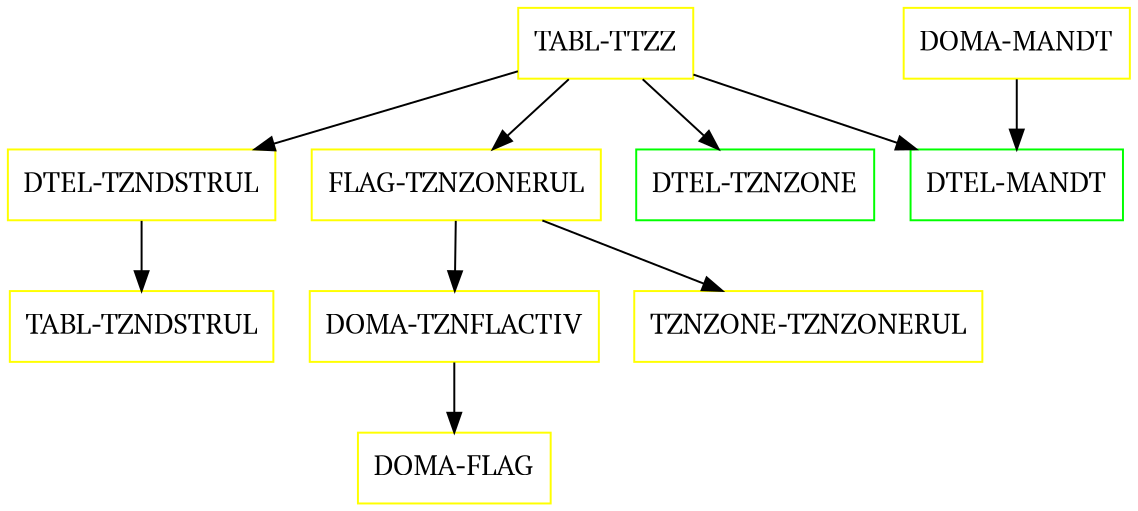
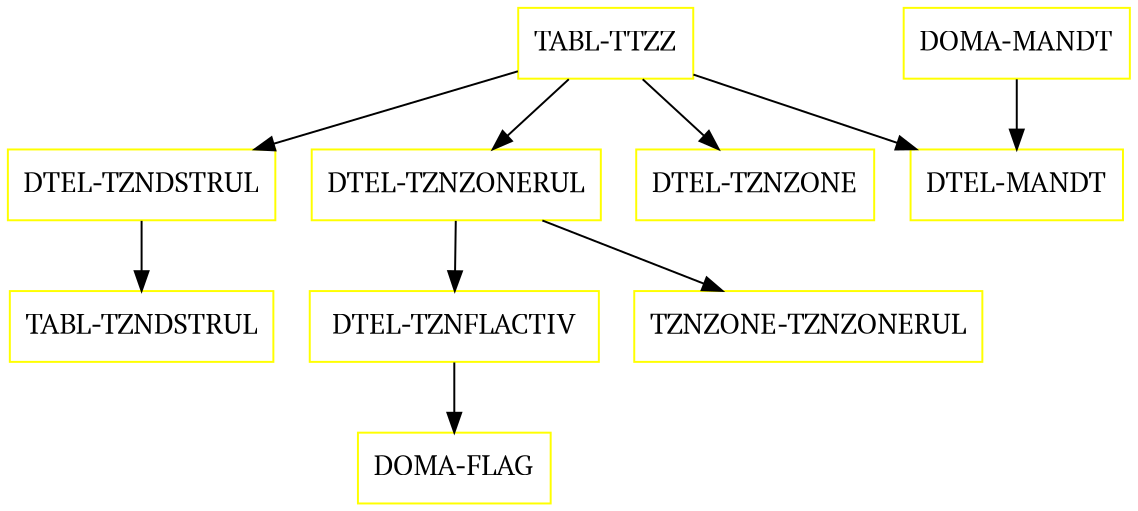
node "FLAG-TZNZONERUL": label "FLAG-TZNZONERUL" -> "DTEL-TZNZONERUL"
node "DTEL-TZNZONE": color green -> yellow
node "DTEL-MANDT": color green -> yellow
node "DOMA-TZNFLACTIV": label "DOMA-TZNFLACTIV" -> "DTEL-TZNFLACTIV"
